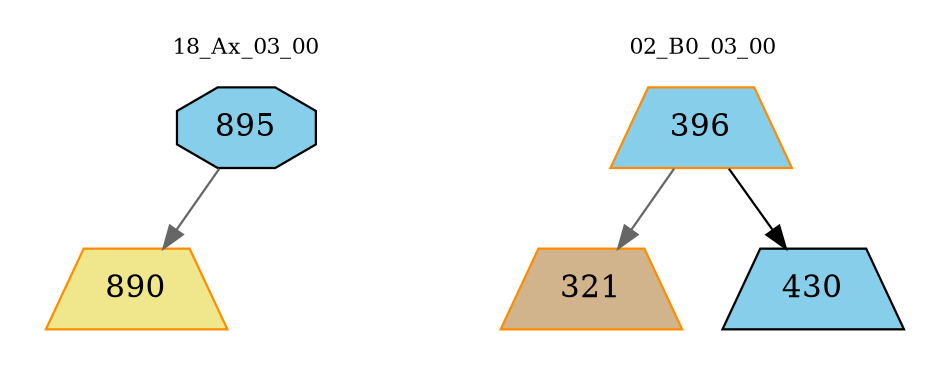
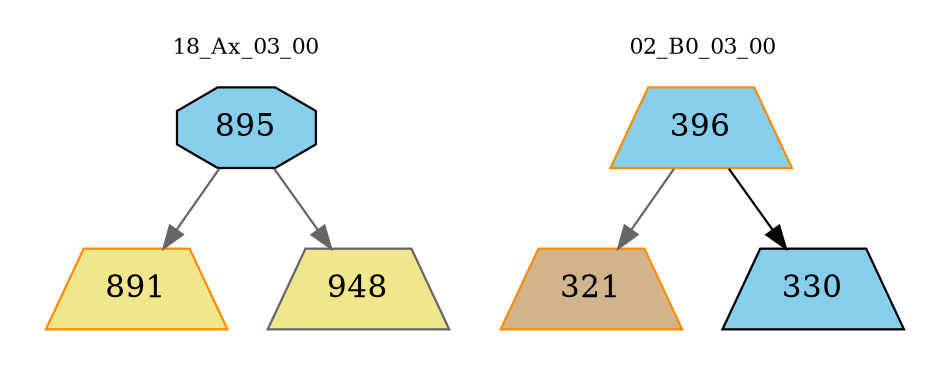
node "890": label "890" -> "891"
node "948": added
node "430": label "430" -> "330"
